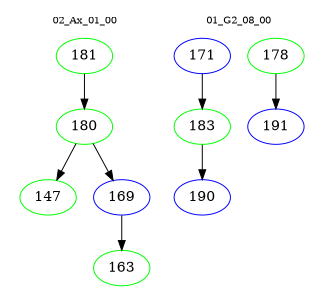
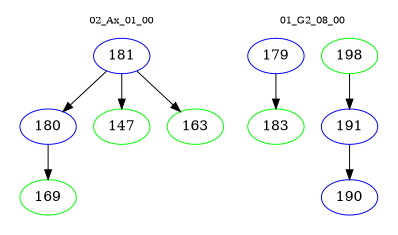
node "181": color green -> blue
node "171": label "171" -> "179"
node "178": label "178" -> "198"
node "180": color green -> blue
edge "180" -> "147": now "181" -> "147"
edge "183" -> "190": now "191" -> "190"
node "169": color blue -> green
edge "169" -> "163": now "181" -> "163"
